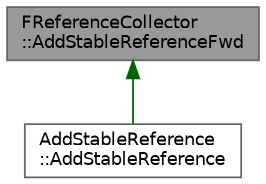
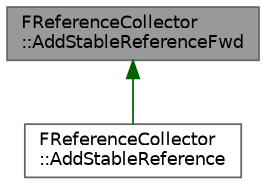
node "AddStableReference ::AddStableReference": label "AddStableReference ::AddStableReference" -> "FReferenceCollector ::AddStableReference"
